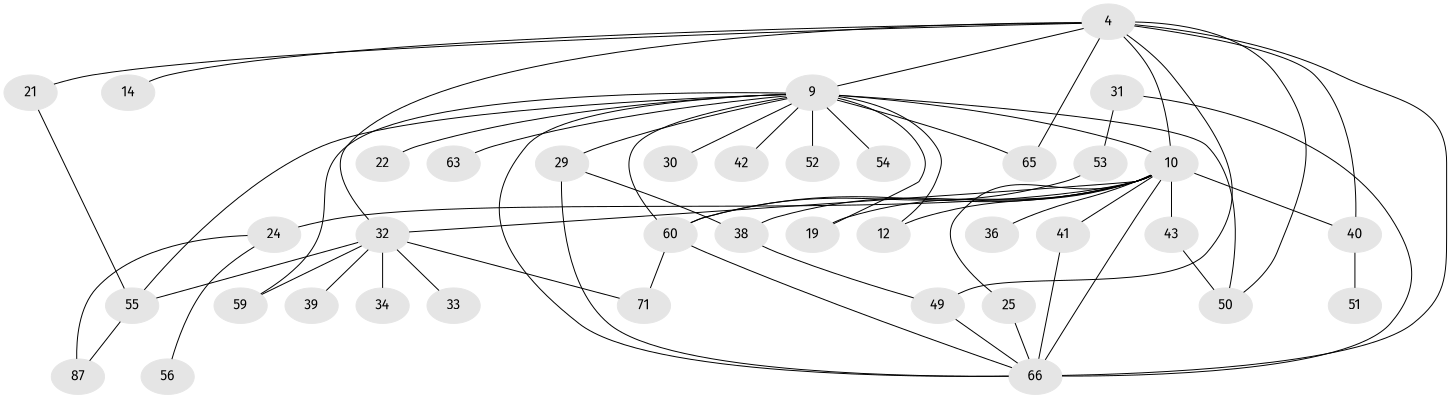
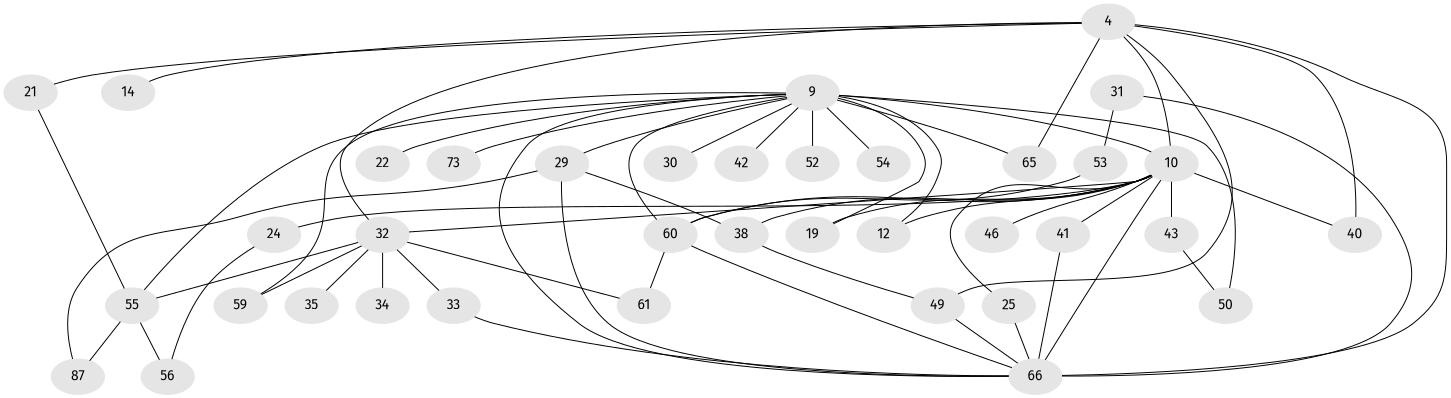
edge "4" -- "9": removed
edge "4" -- "50": removed
node "63": label "63" -> "73"
node "36": label "36" -> "46"
edge "24" -- "87": now "29" -- "87"
node "39": label "39" -> "35"
node "71": label "71" -> "61"
node "51": removed
edge "55" -- "56": added
edge "33" -- "66": added
